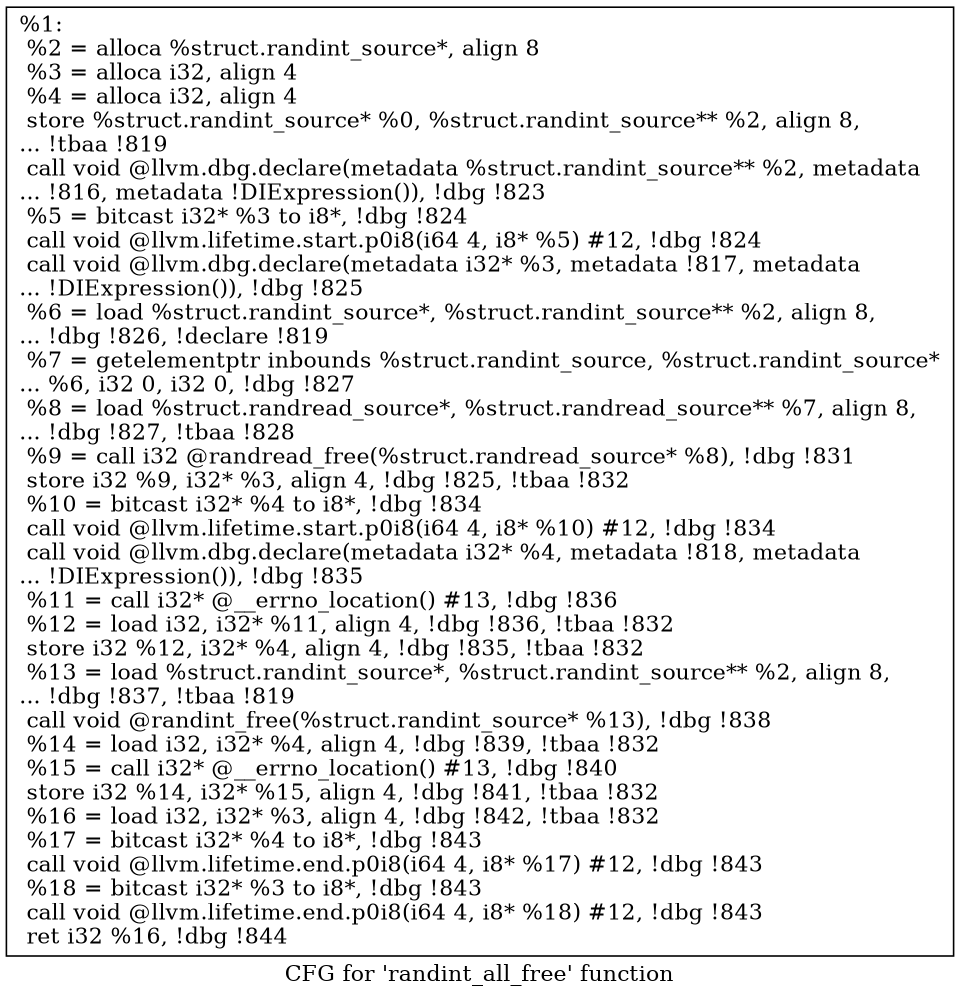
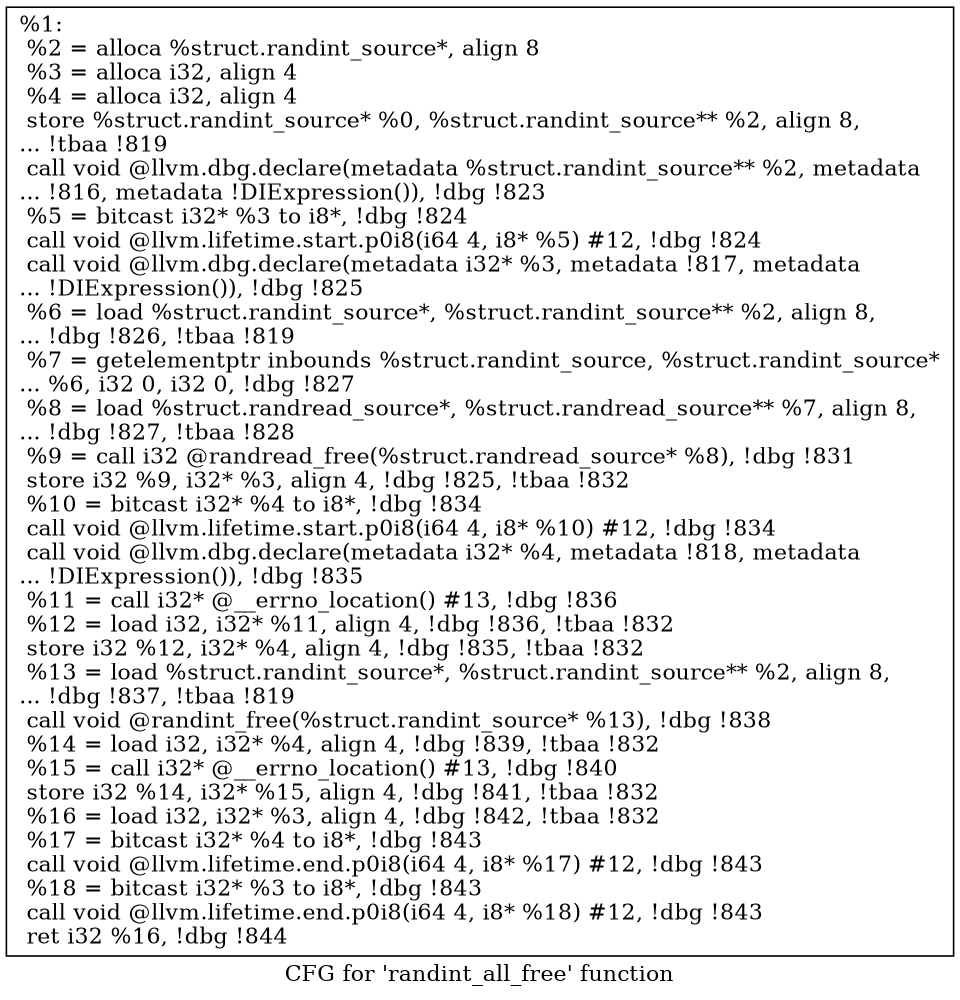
node "%1:": text "... !dbg !826, !declare !819" -> "... !dbg !826, !tbaa !819"
